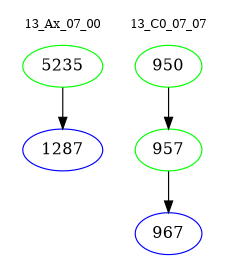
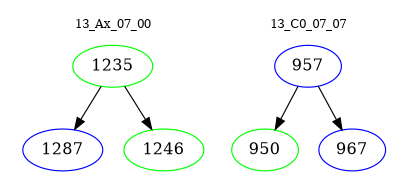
node "5235": label "5235" -> "1235"
edge "950" -> "957": reversed
node "1246": added
node "957": color green -> blue
